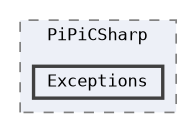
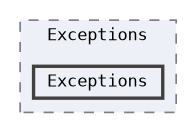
cluster "PiPiCSharp": label "PiPiCSharp" -> "Exceptions"
